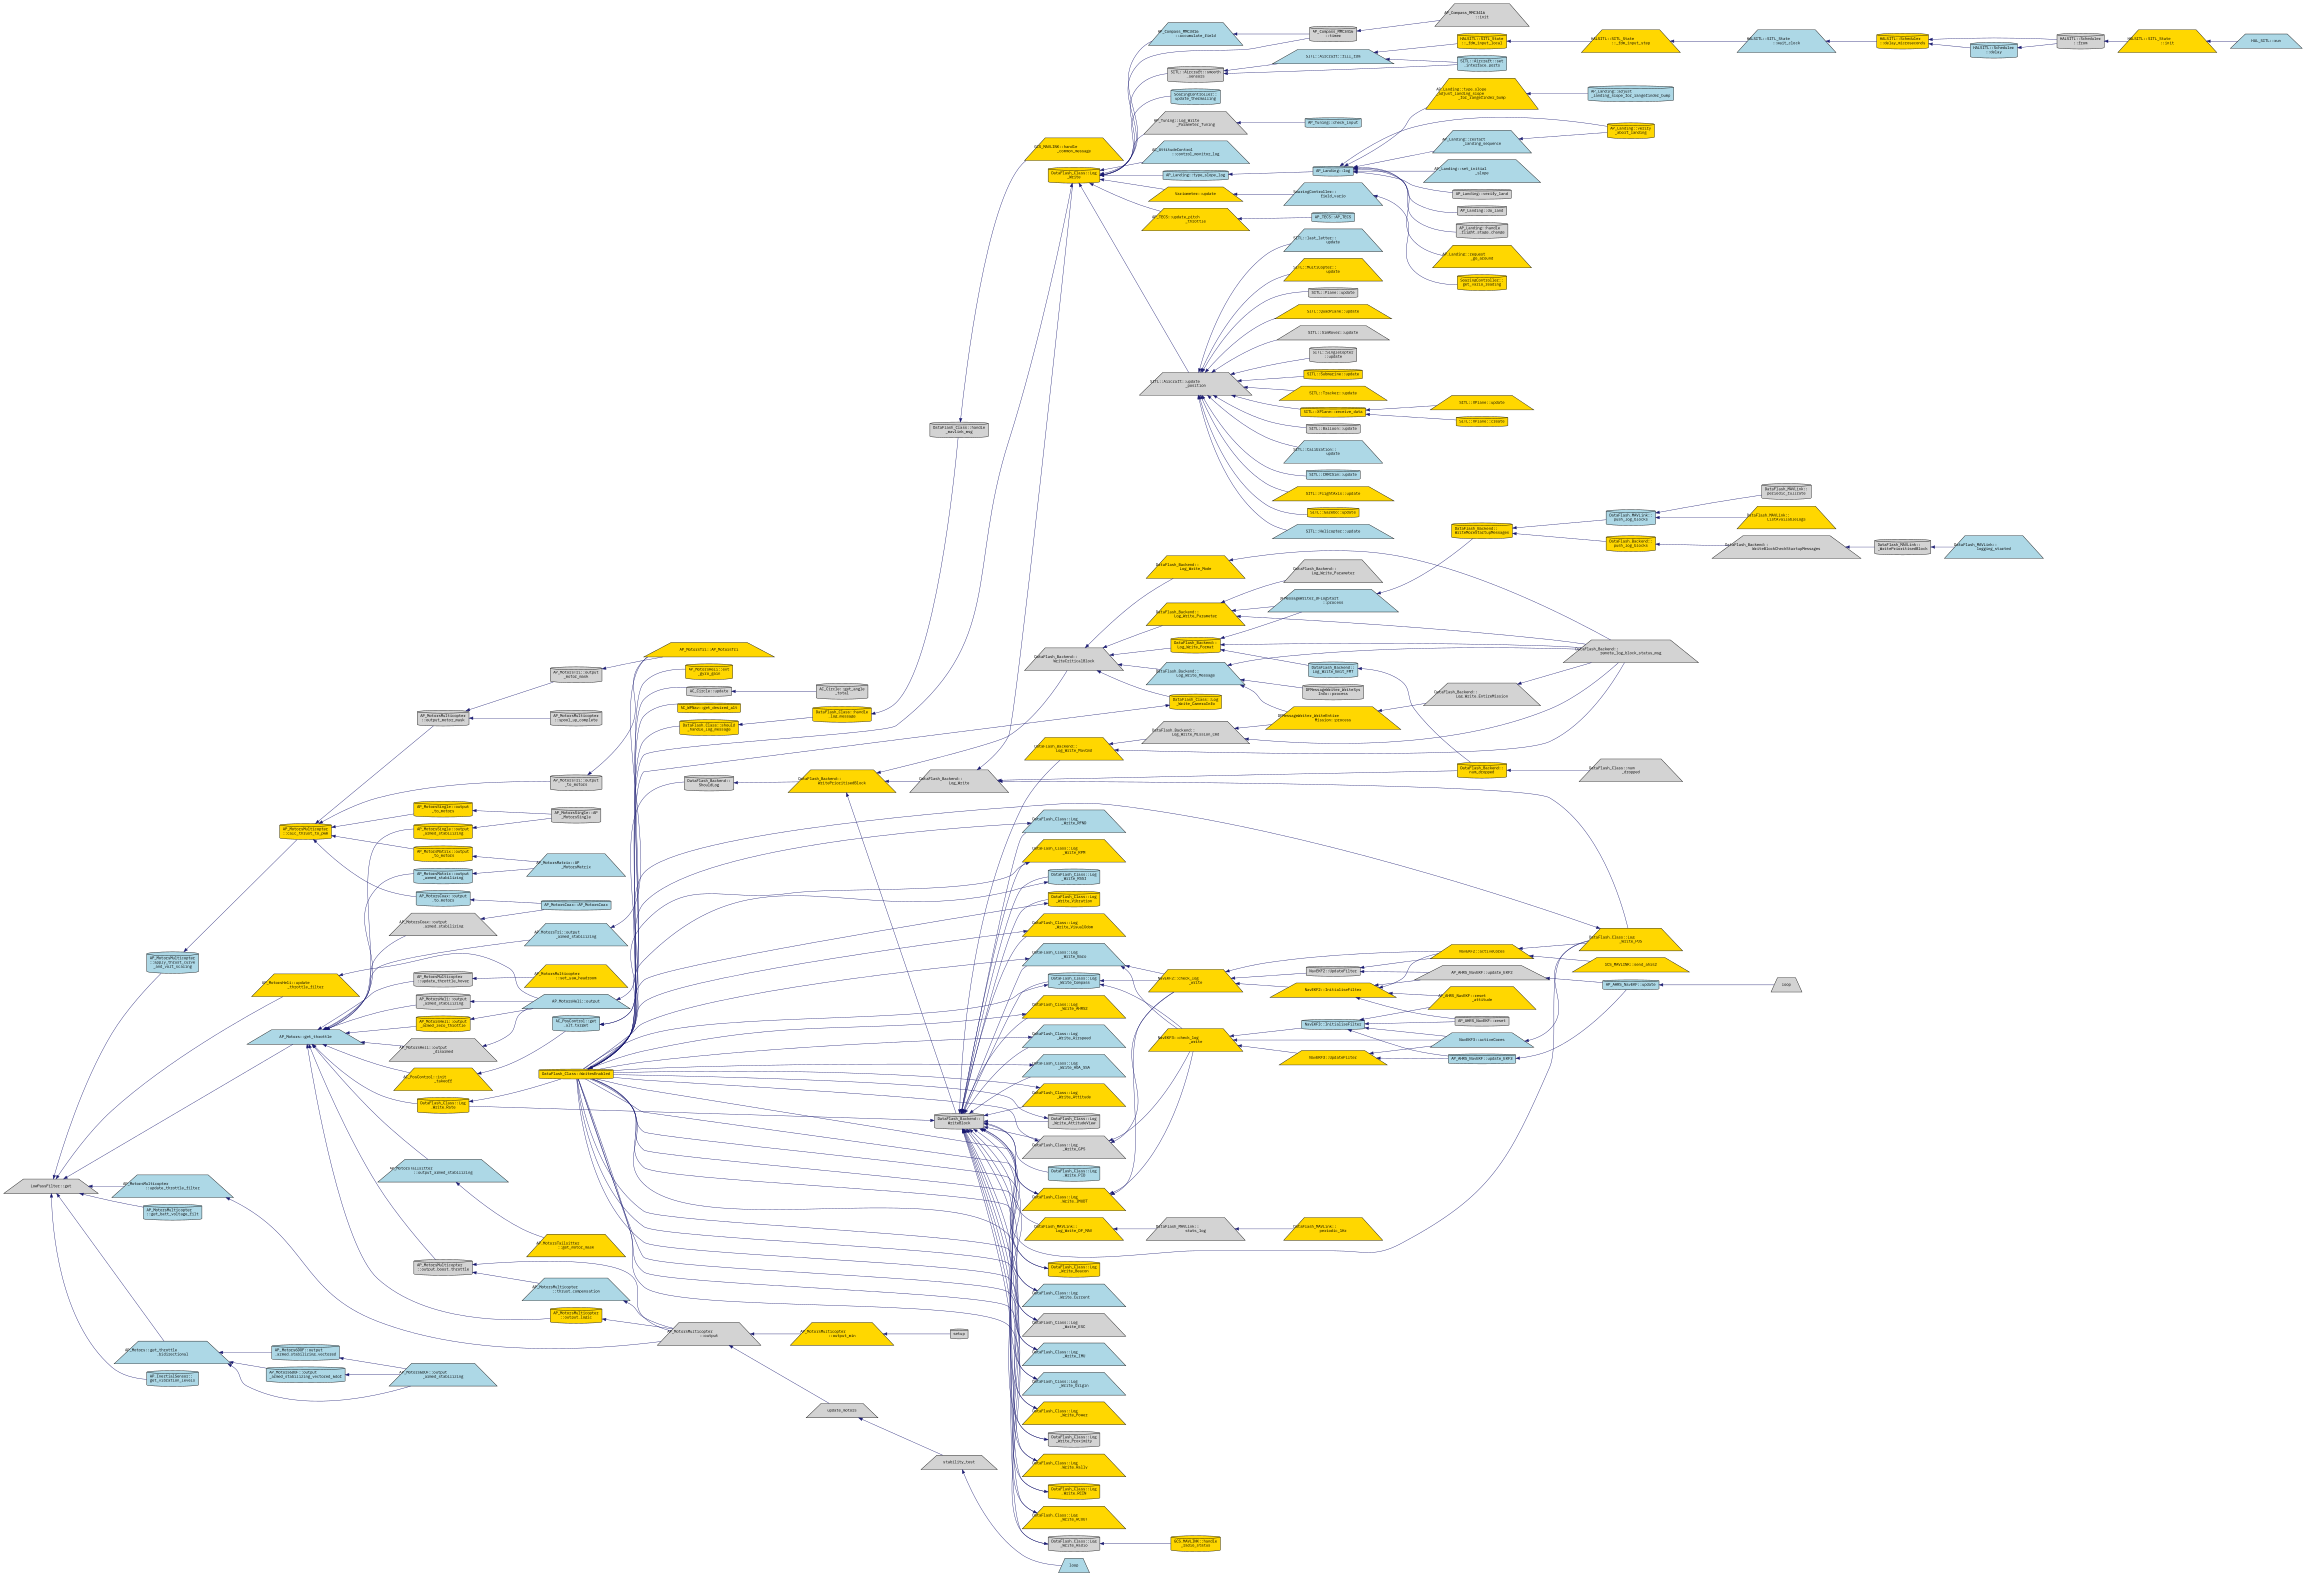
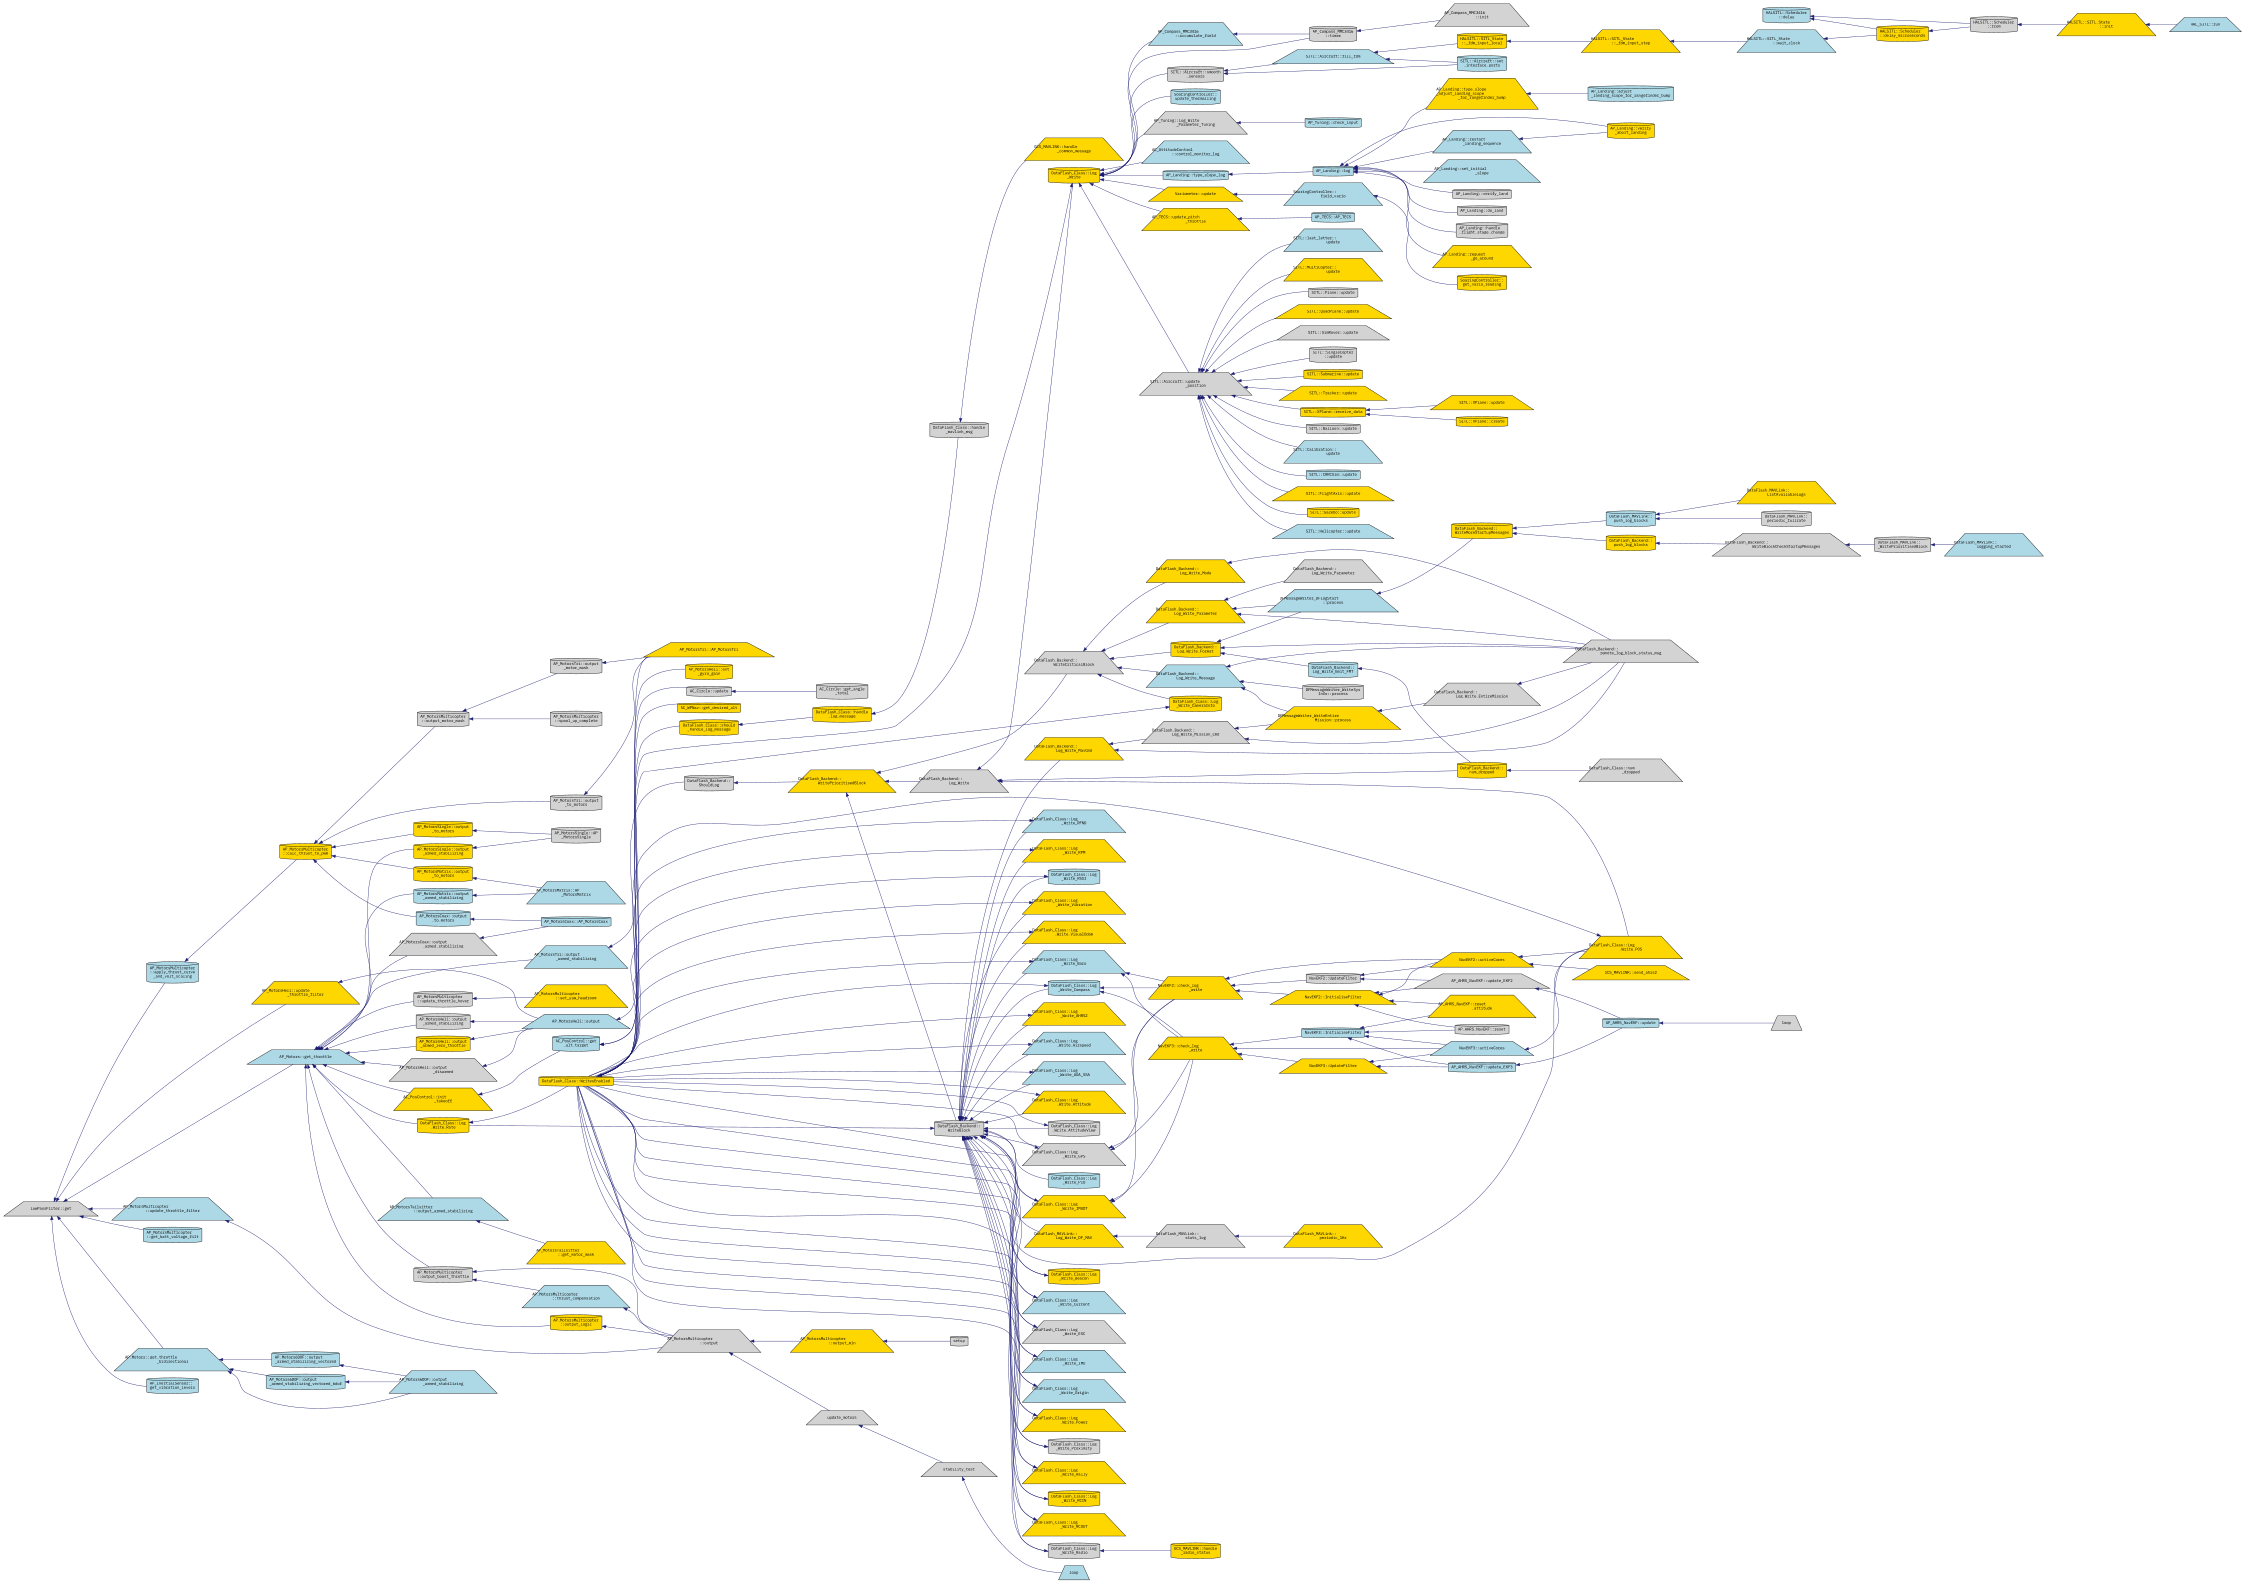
edge "HALSITL::Scheduler ::delay" -> "HALSITL::Scheduler ::delay_microseconds": reversed
node "DataFlash_Class::Log _Write_Vibration": shape cylinder -> trapezium
